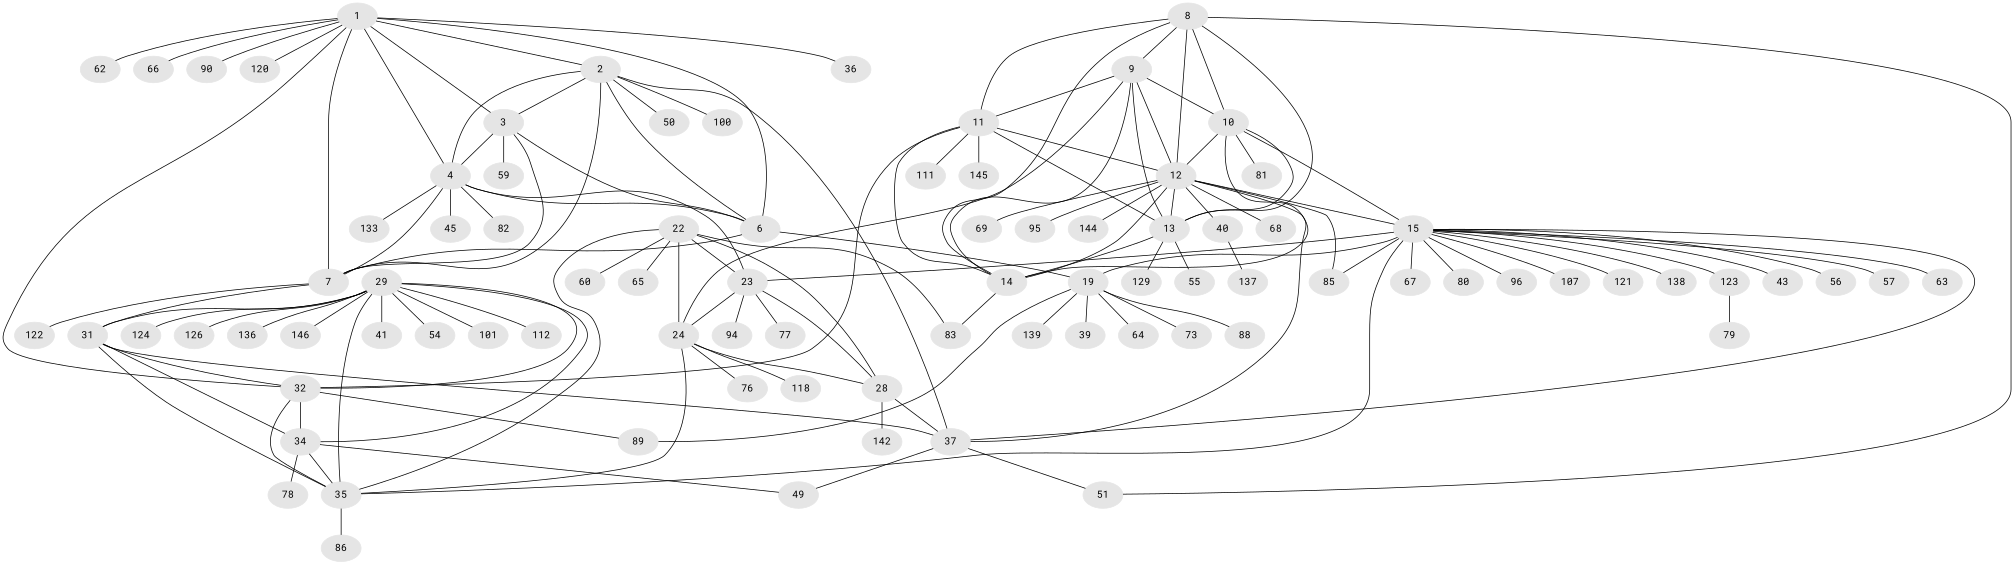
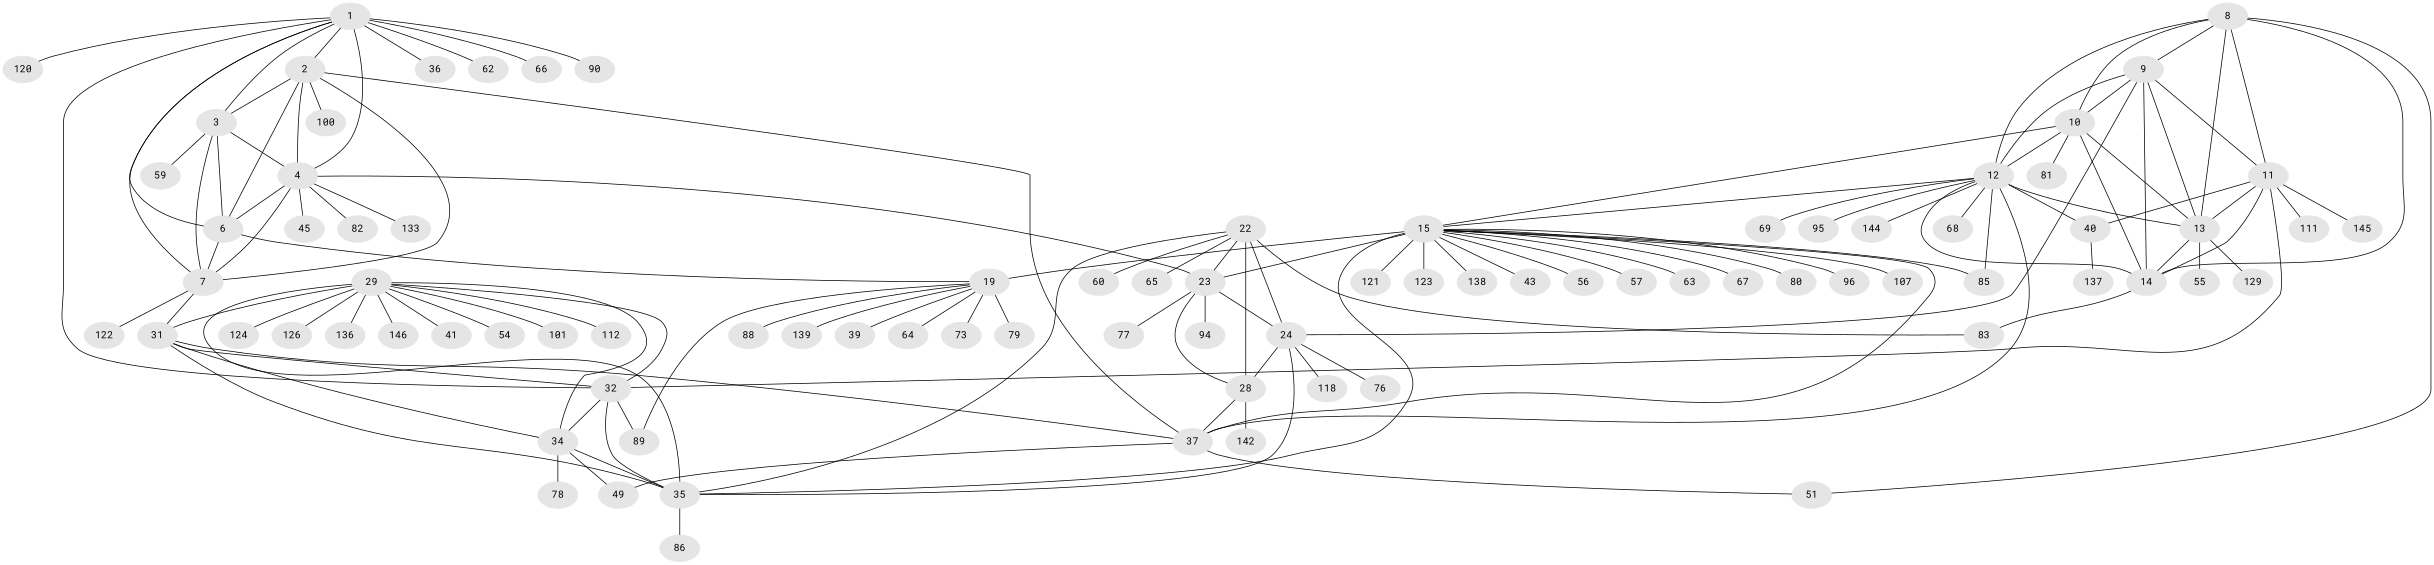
node "50": removed
edge "11" -- "12": now "11" -- "40"
edge "123" -- "79": now "19" -- "79"
